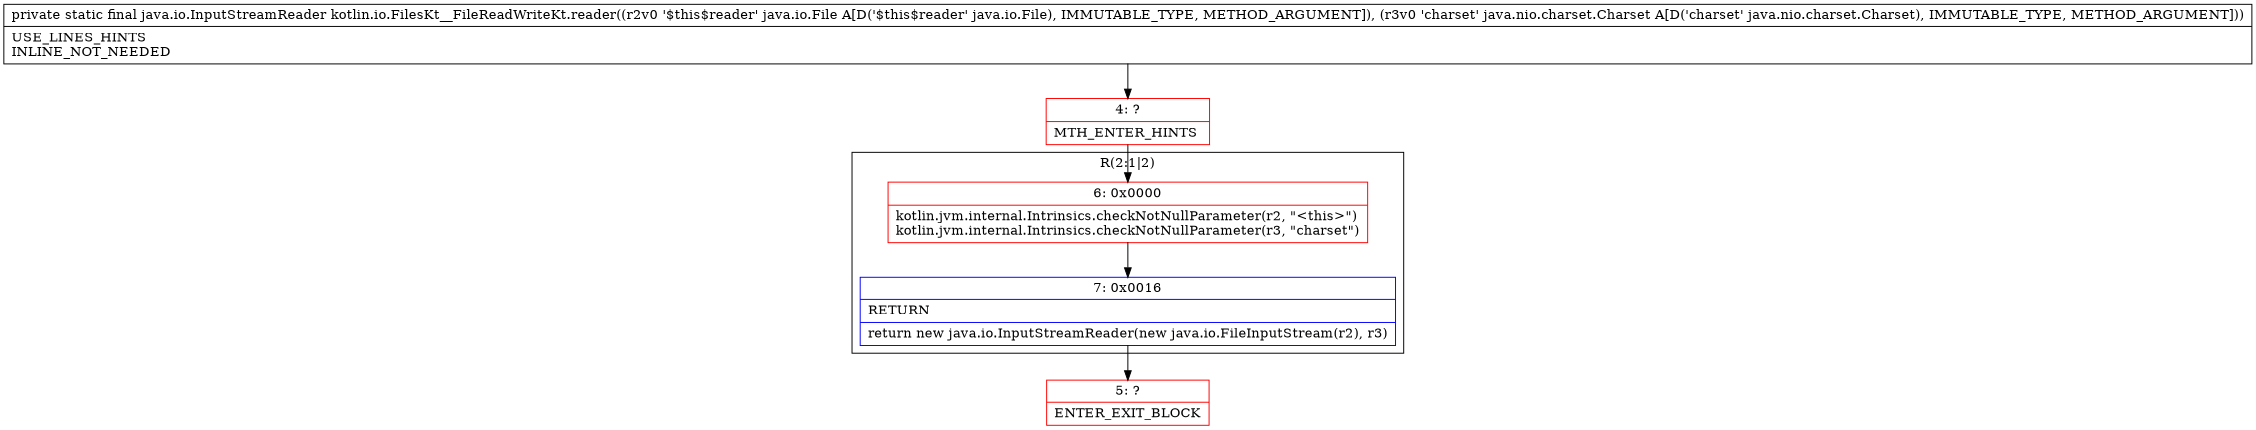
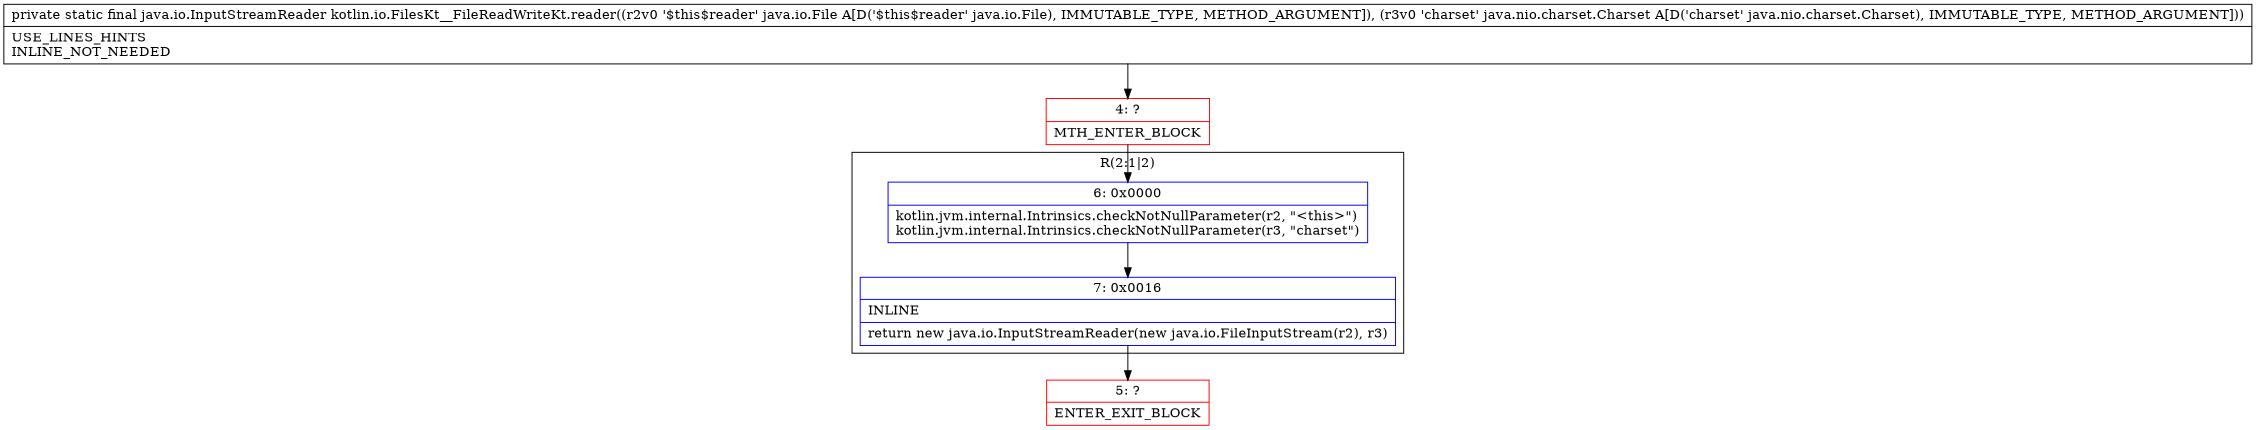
node "4: ?": text "MTH_ENTER_HINTS" -> "MTH_ENTER_BLOCK"
node "6: 0x0000": color red -> blue
node "7: 0x0016": text "RETURN" -> "INLINE"
